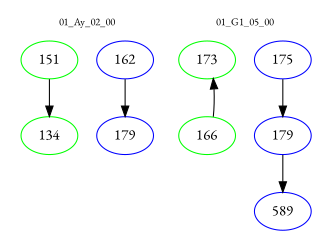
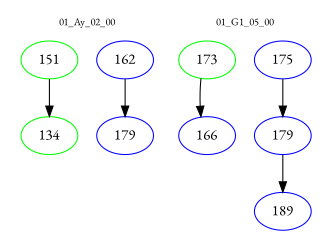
edge "166" -> "173": reversed
node "166": color green -> blue
node "589": label "589" -> "189"
